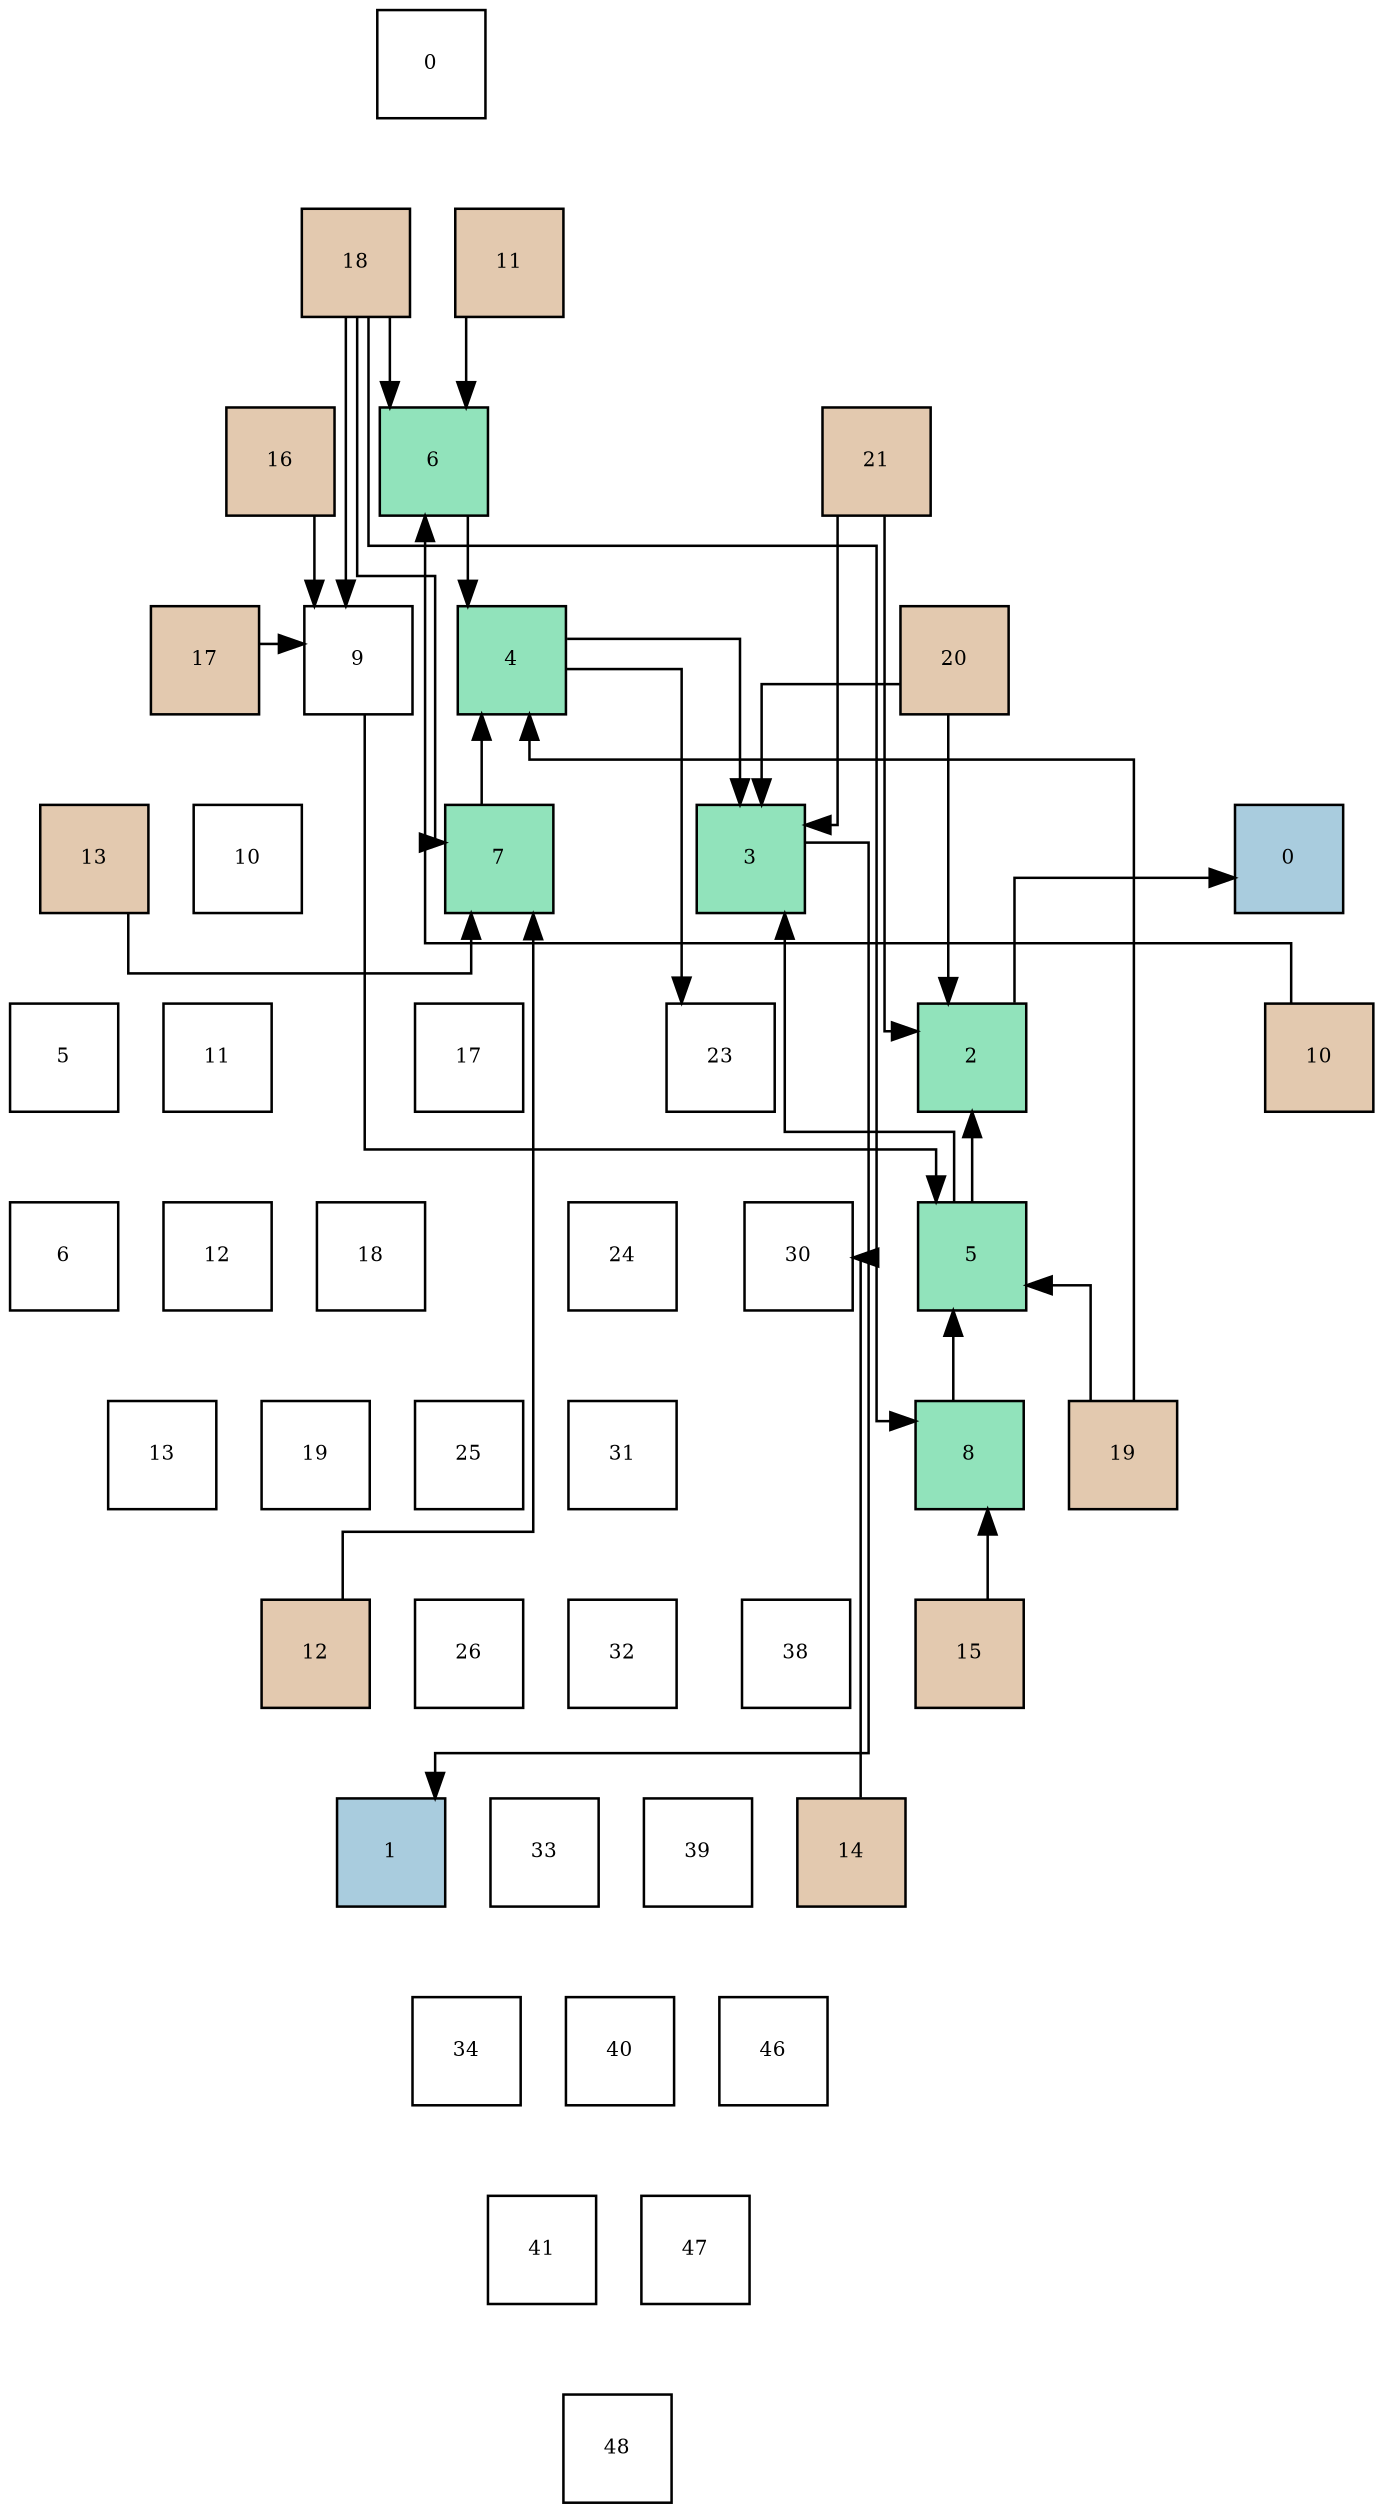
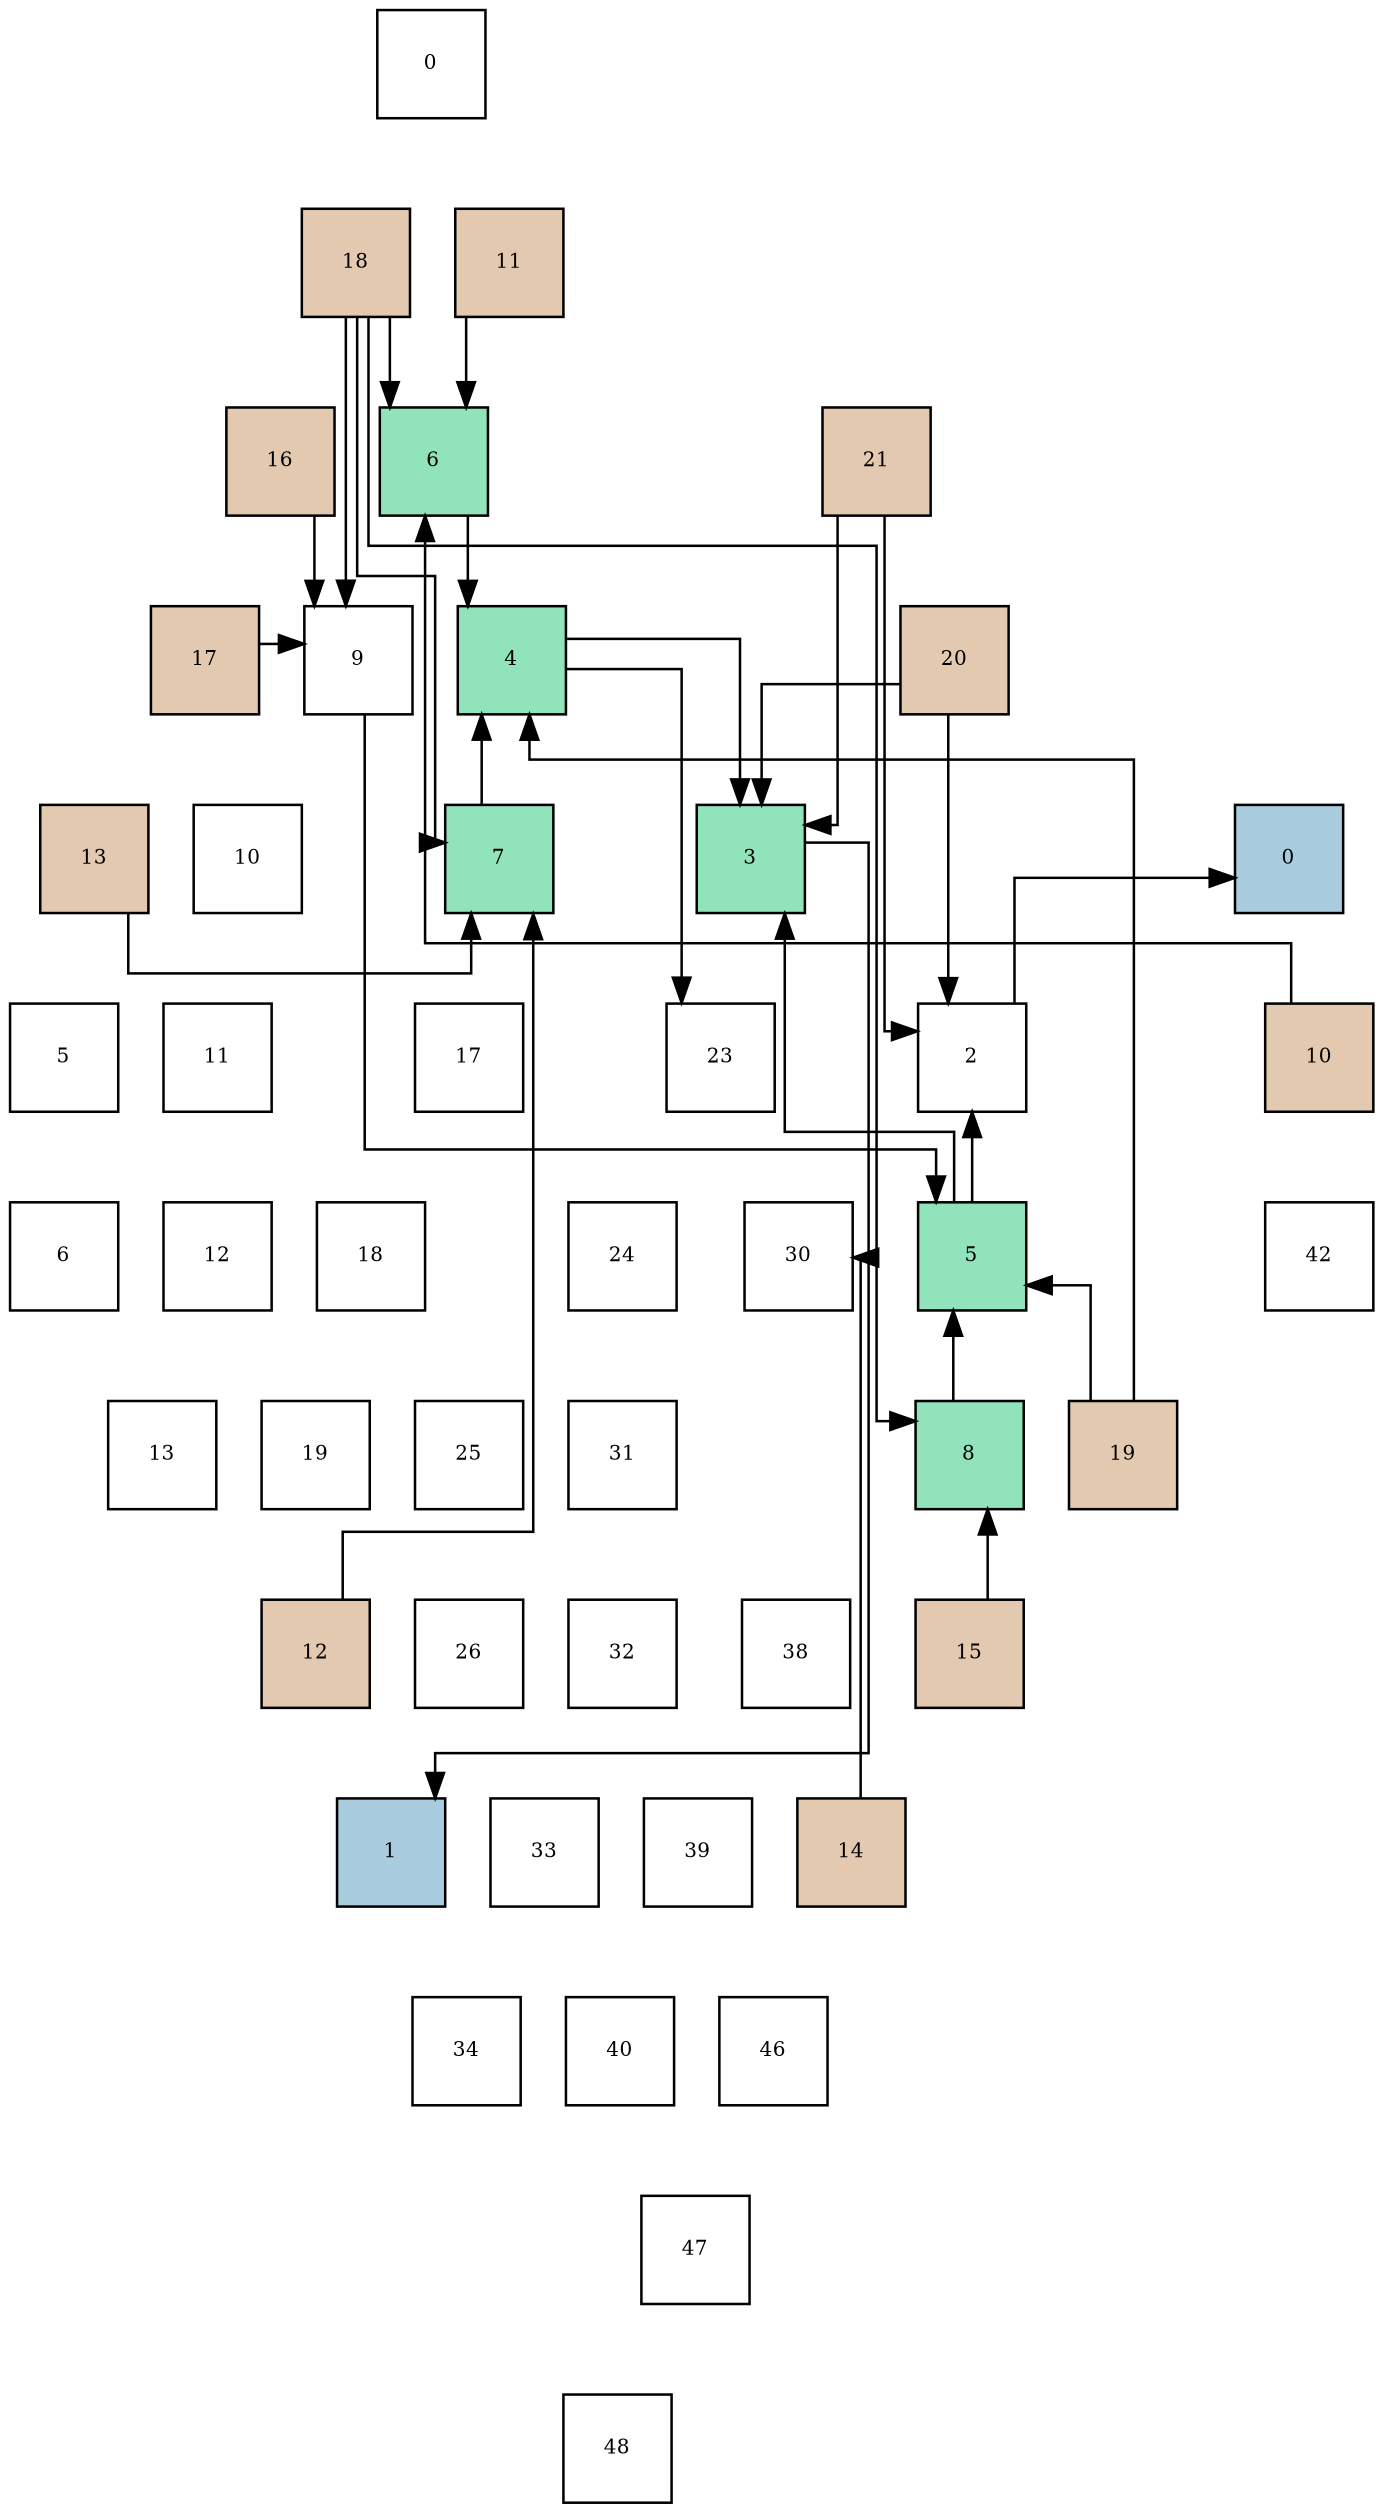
node "2": fillcolor #91e3bb -> #ffffff
node "42": added
node "41": removed
